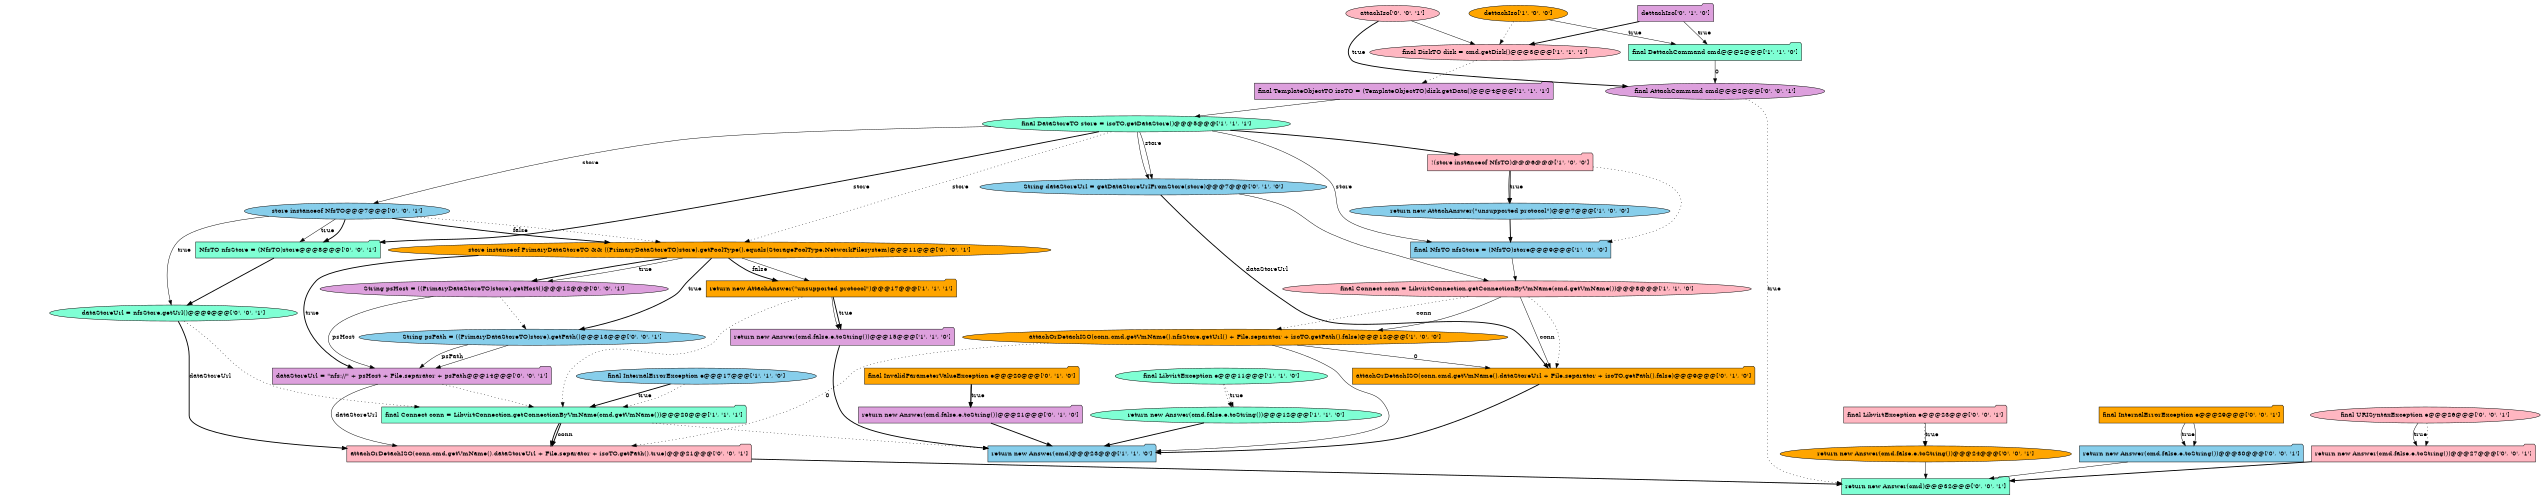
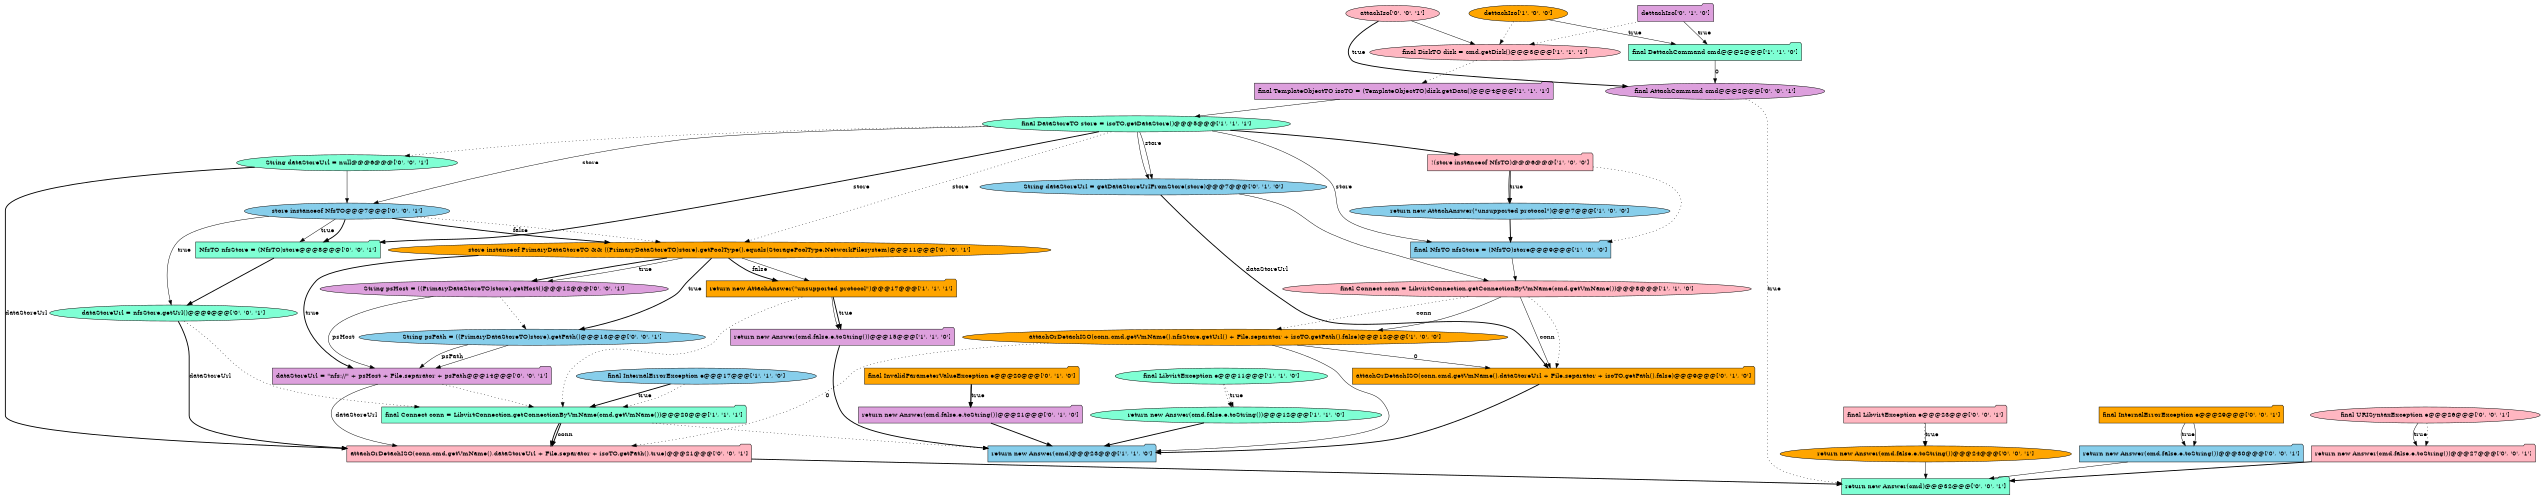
edge "dettachIso['0', '1', '0']" -> "final DiskTO disk = cmd.getDisk()@@@3@@@['1', '1', '1']": style bold -> dotted
node "String dataStoreUrl = null@@@6@@@['0', '0', '1']": added
